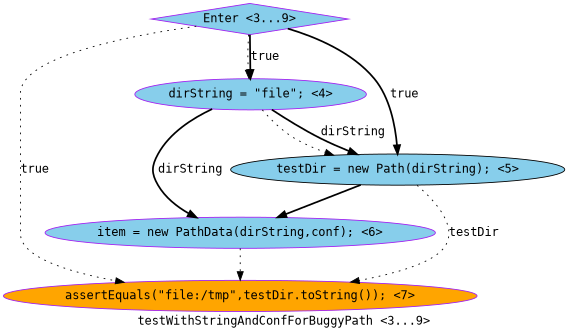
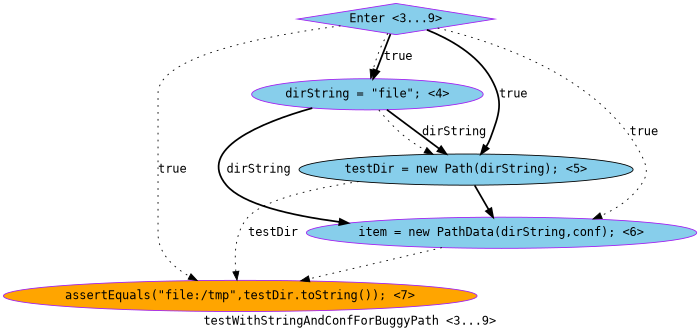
edge "Enter <3...9>" -> "item = new PathData(dirString,conf); <6>": added, label "true"
